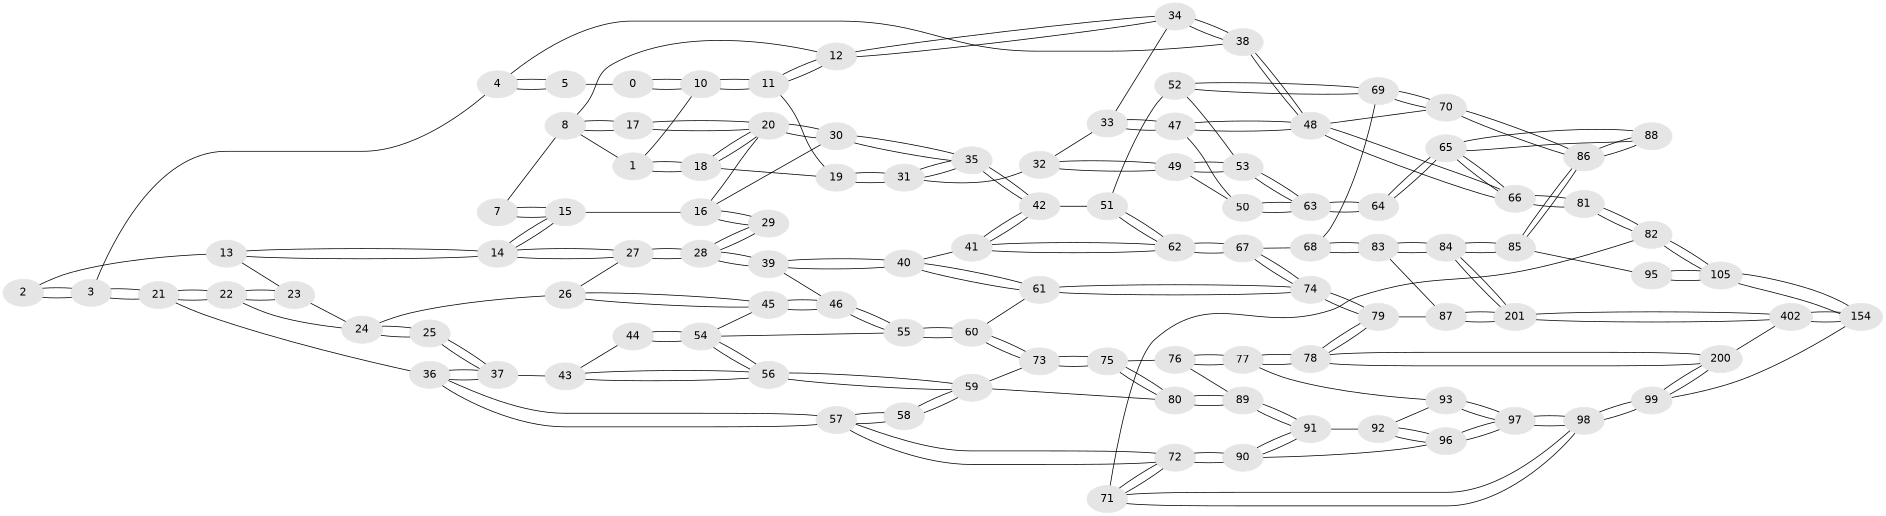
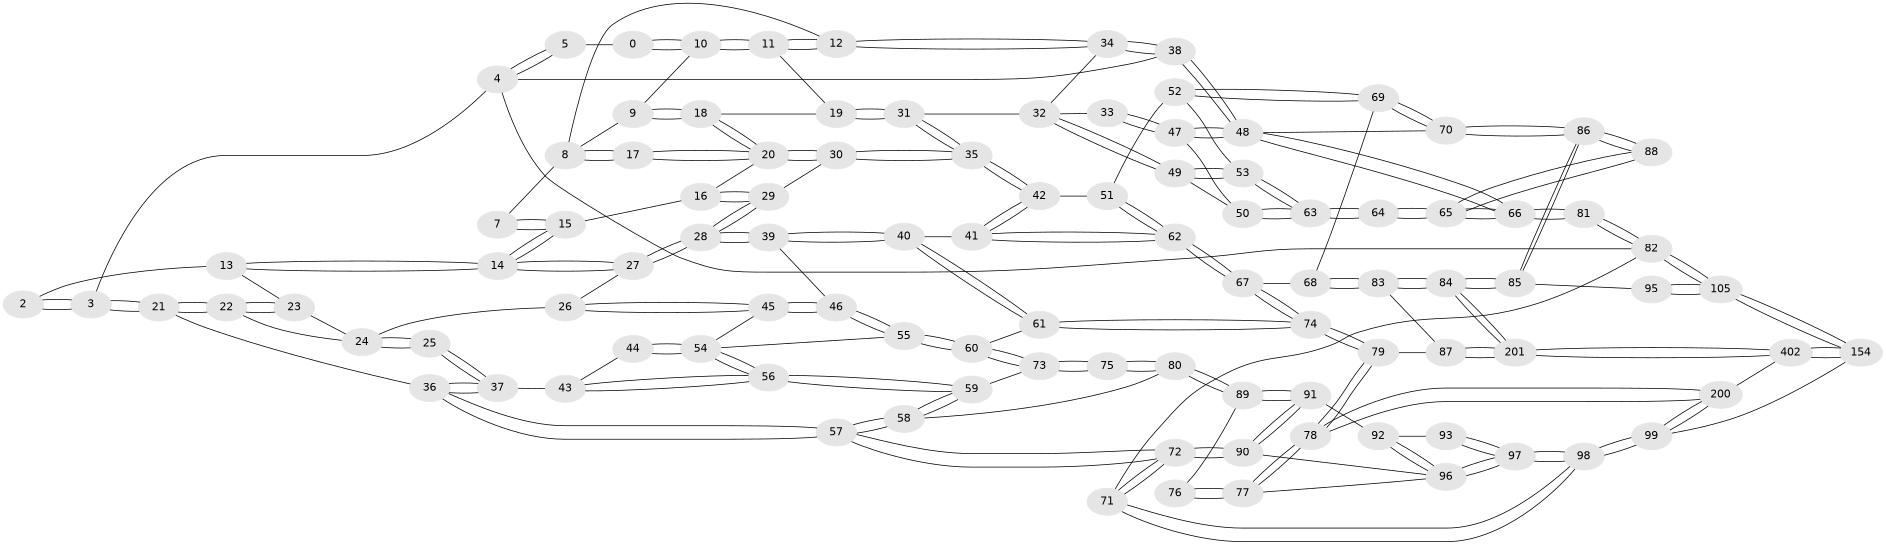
edge "34" -- "33": now "34" -- "32"
node "1": label "1" -> "9"
edge "30" -- "16": now "30" -- "29"
edge "4" -- "82": added
edge "76" -- "75": removed
edge "77" -- "93": now "77" -- "96"
edge "59" -- "80": now "58" -- "80"
